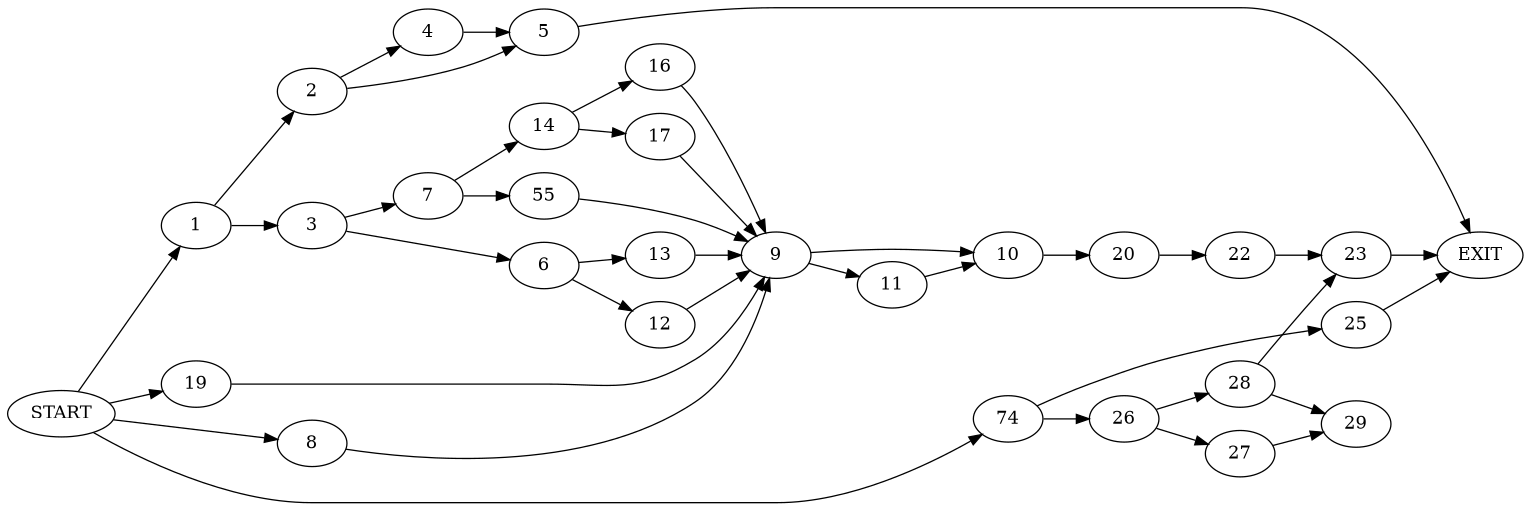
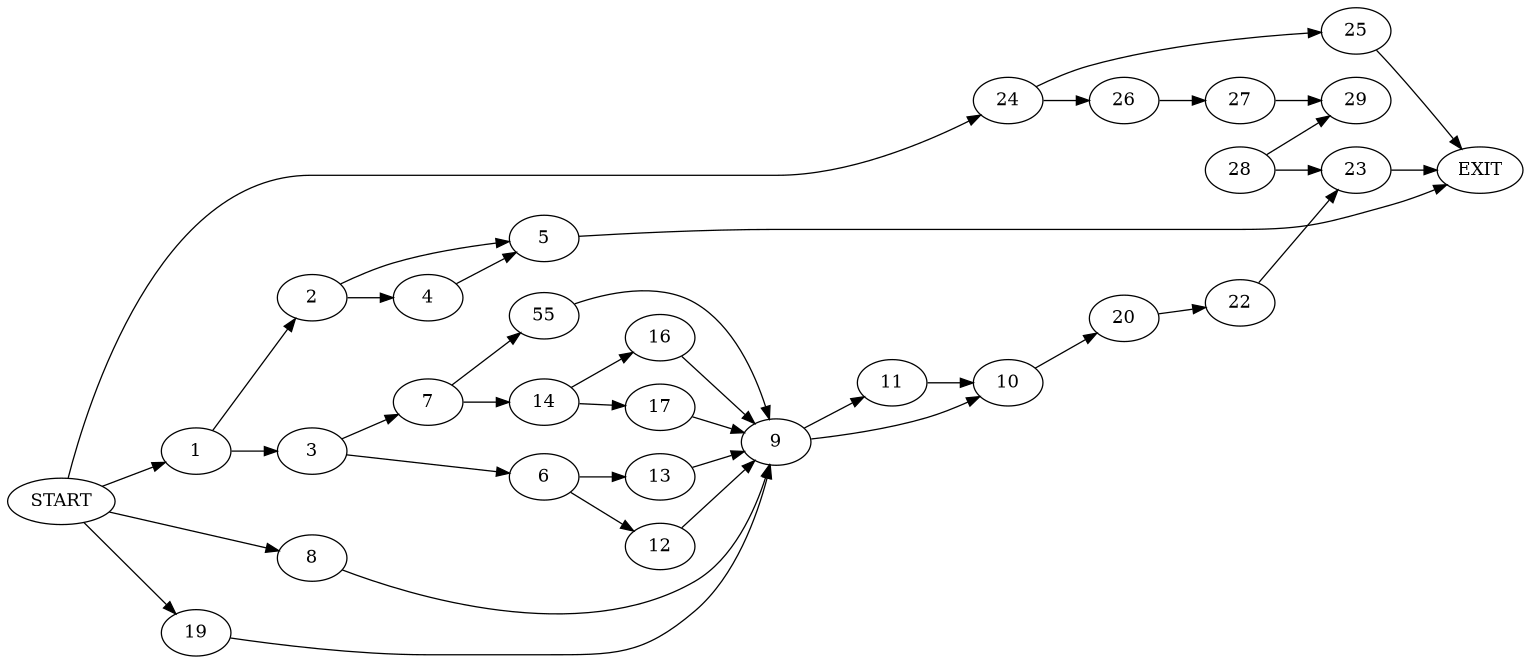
edge "26" -> "28": removed
node "74": label "74" -> "24"
